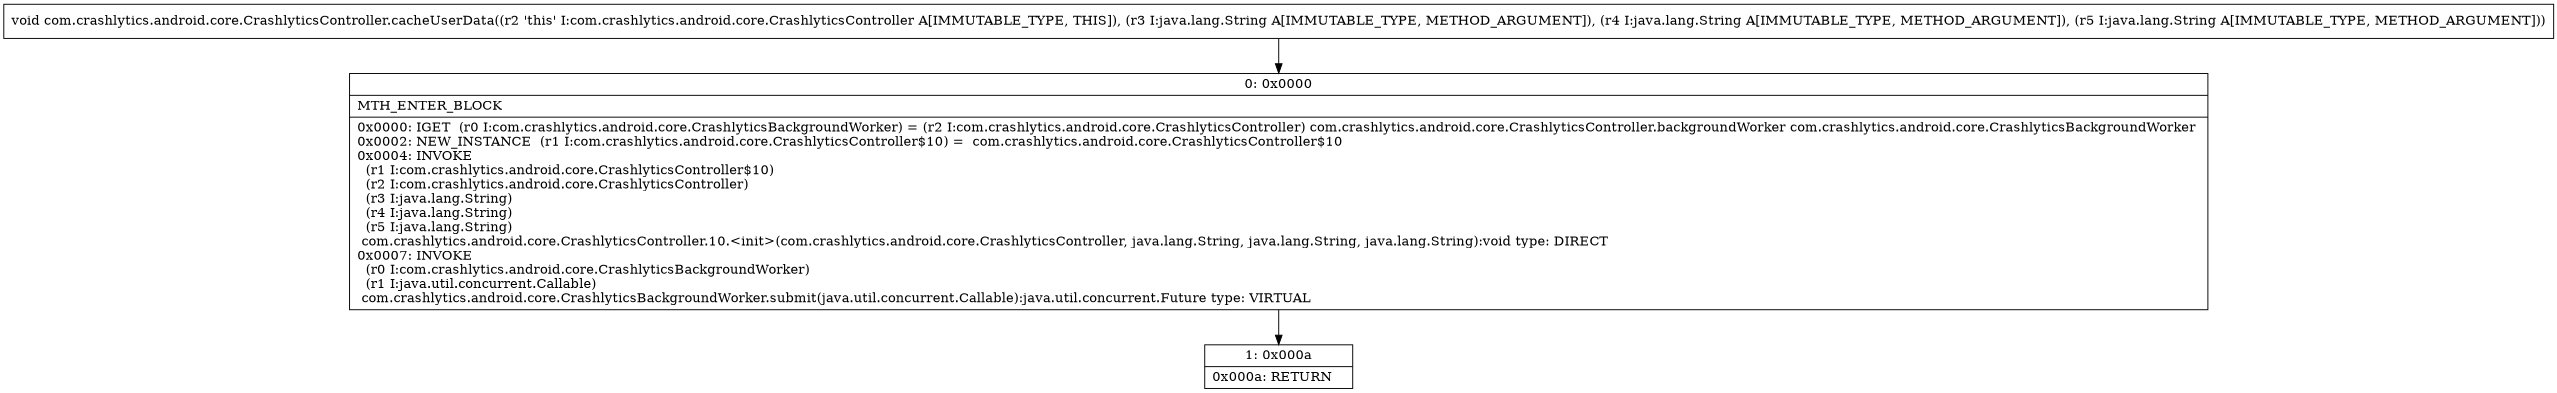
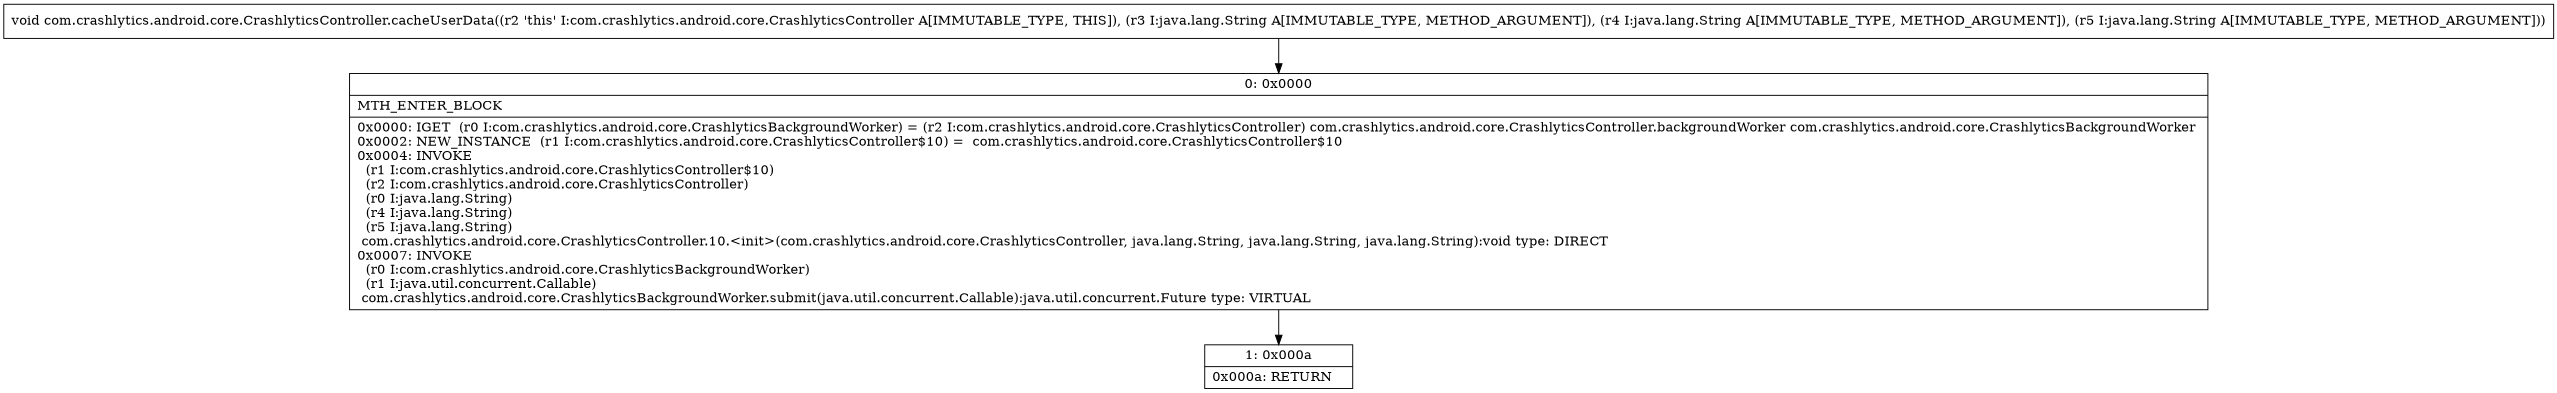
node "0: 0x0000": text "(r3 I:java.lang.String)" -> "(r0 I:java.lang.String)"
